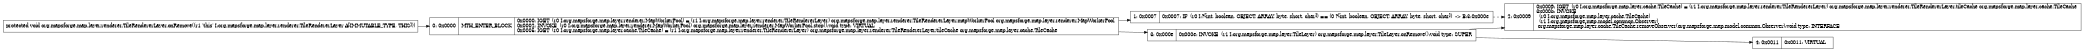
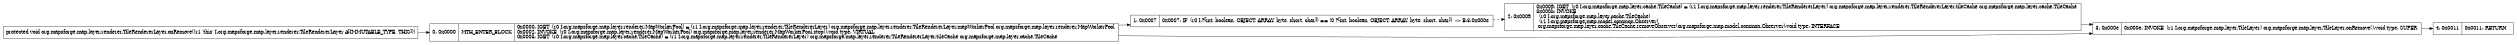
edge "3: 0x000e" -> "2: 0x0009": reversed
node "4: 0x0011": text "0x0011: VIRTUAL" -> "0x0011: RETURN"
